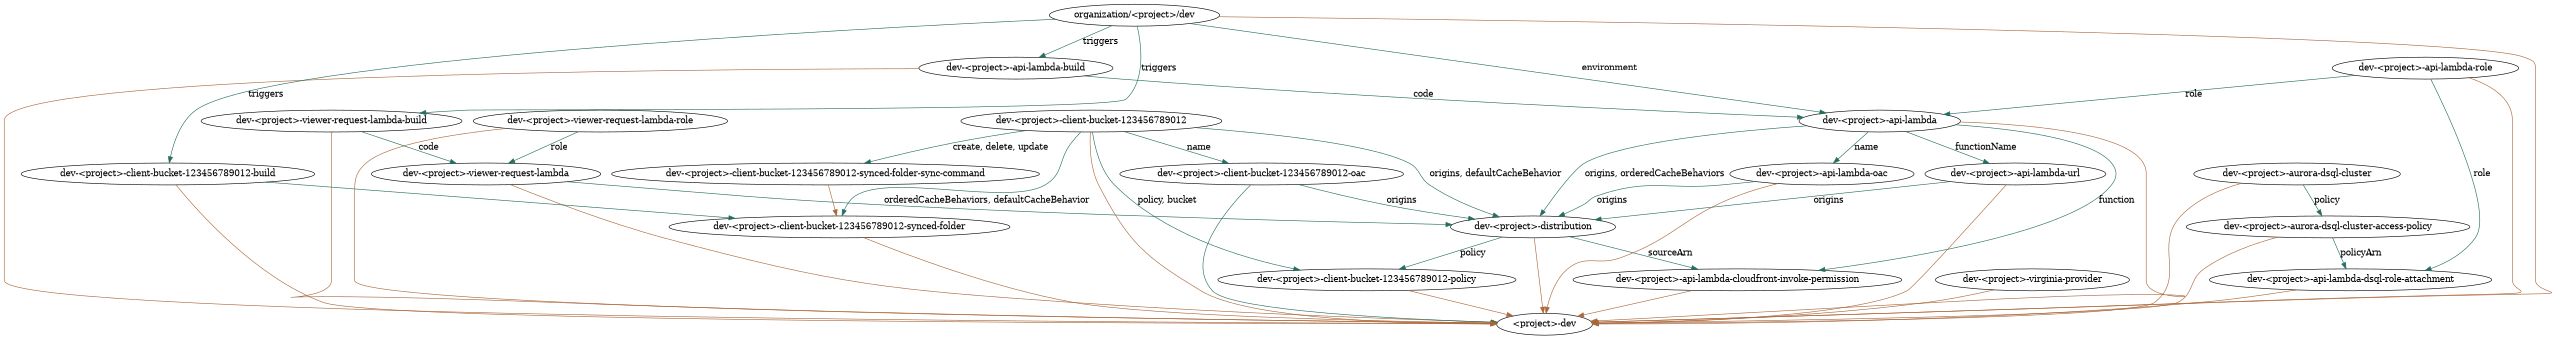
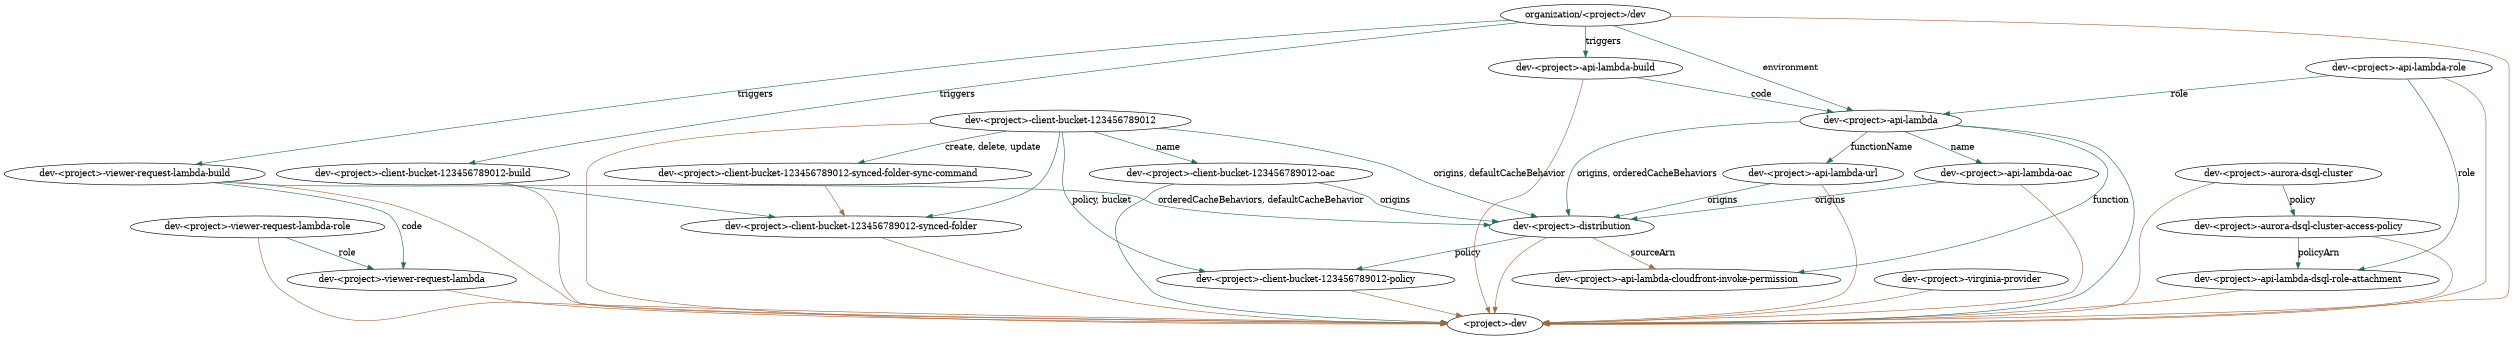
edge "dev-<project>-viewer-request-lambda" -> "dev-<project>-distribution": now "dev-<project>-viewer-request-lambda-build" -> "dev-<project>-distribution"
edge "dev-<project>-distribution" -> "dev-<project>-api-lambda-cloudfront-invoke-permission": color #246c60 -> #aa6639
edge "dev-<project>-api-lambda" -> "<project>-dev": color #aa6639 -> #246c60
edge "dev-<project>-api-lambda-cloudfront-invoke-permission" -> "<project>-dev": removed
